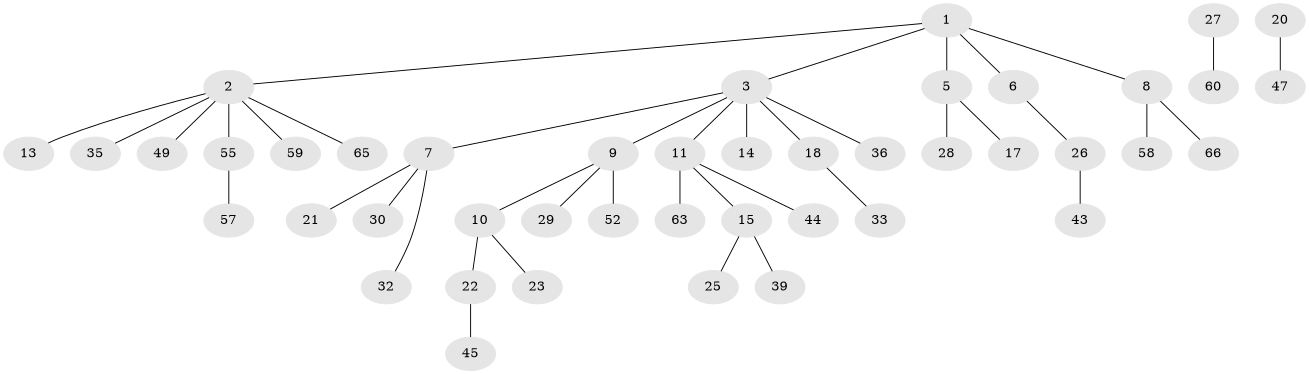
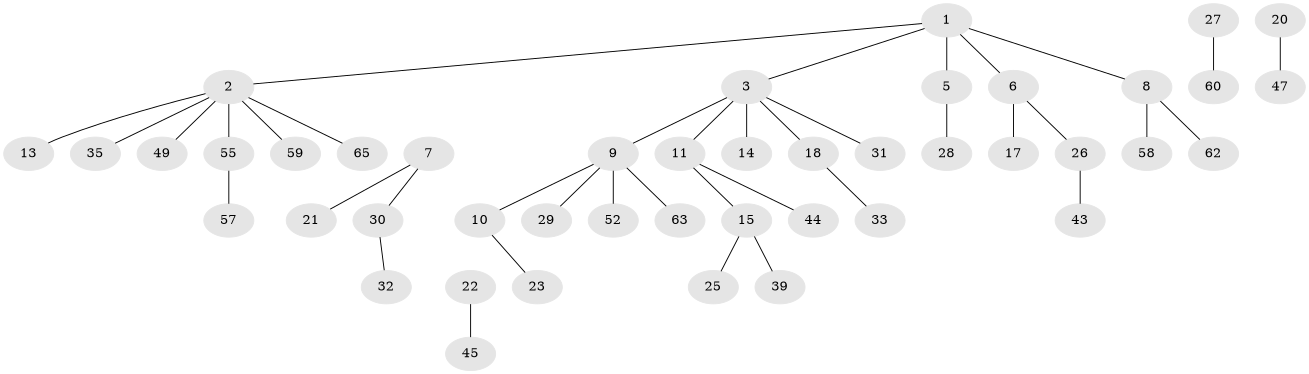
edge "3" -- "7": removed
edge "5" -- "17": now "6" -- "17"
node "36": label "36" -> "31"
node "66": label "66" -> "62"
edge "11" -- "63": now "9" -- "63"
edge "7" -- "32": now "30" -- "32"
edge "10" -- "22": removed
